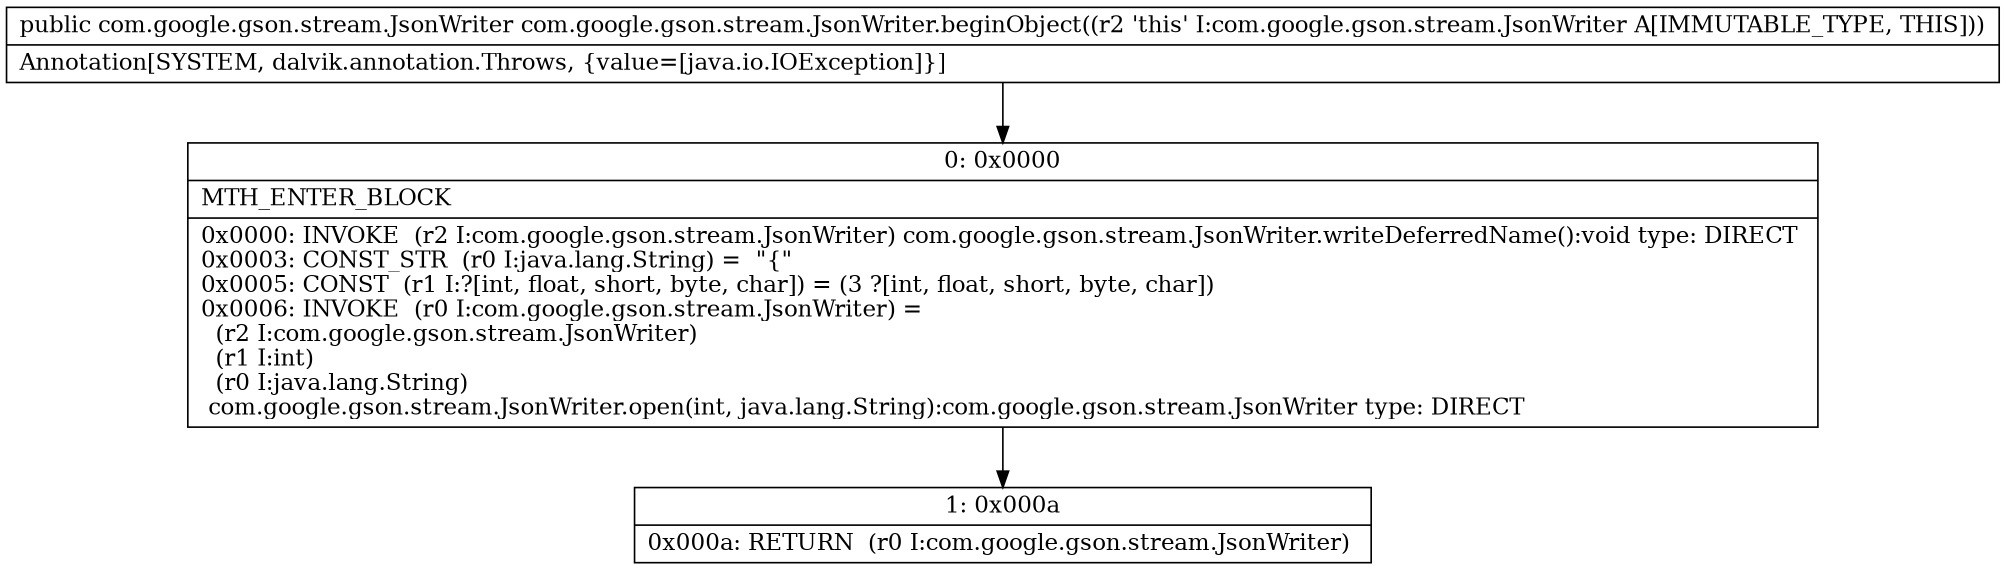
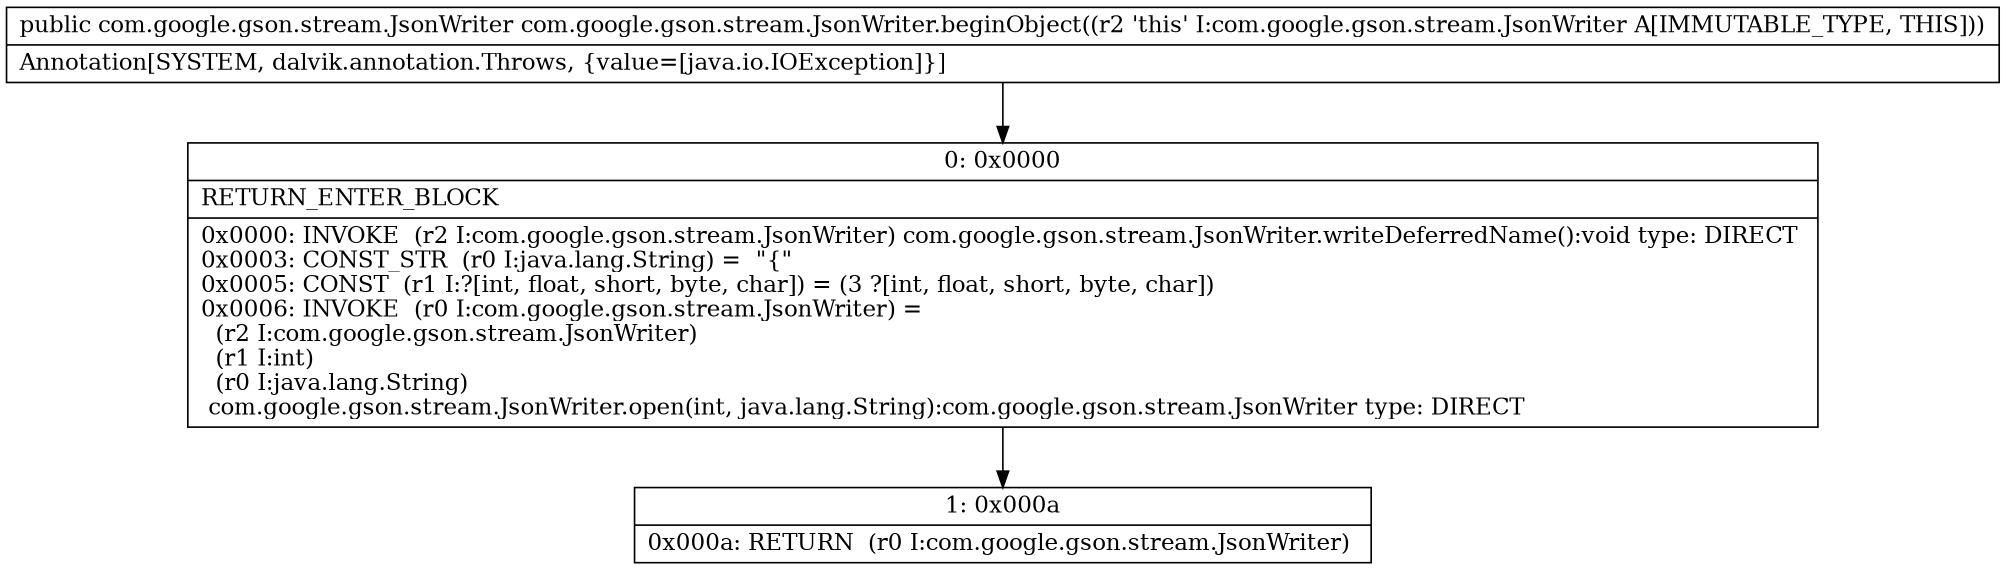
node "0: 0x0000": text "MTH_ENTER_BLOCK" -> "RETURN_ENTER_BLOCK"
